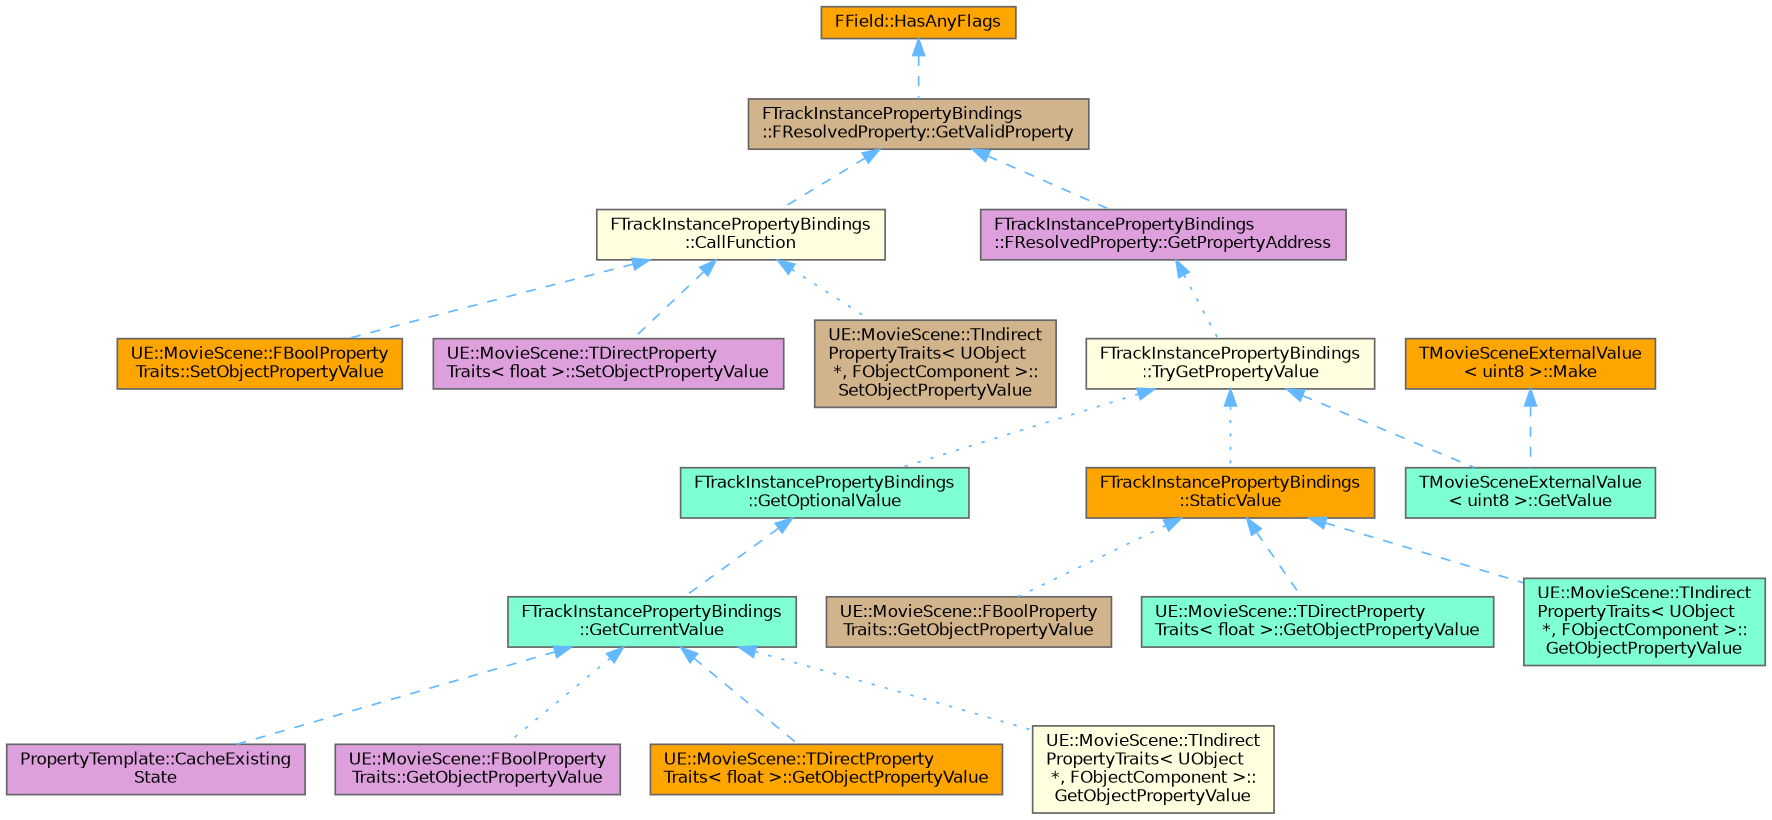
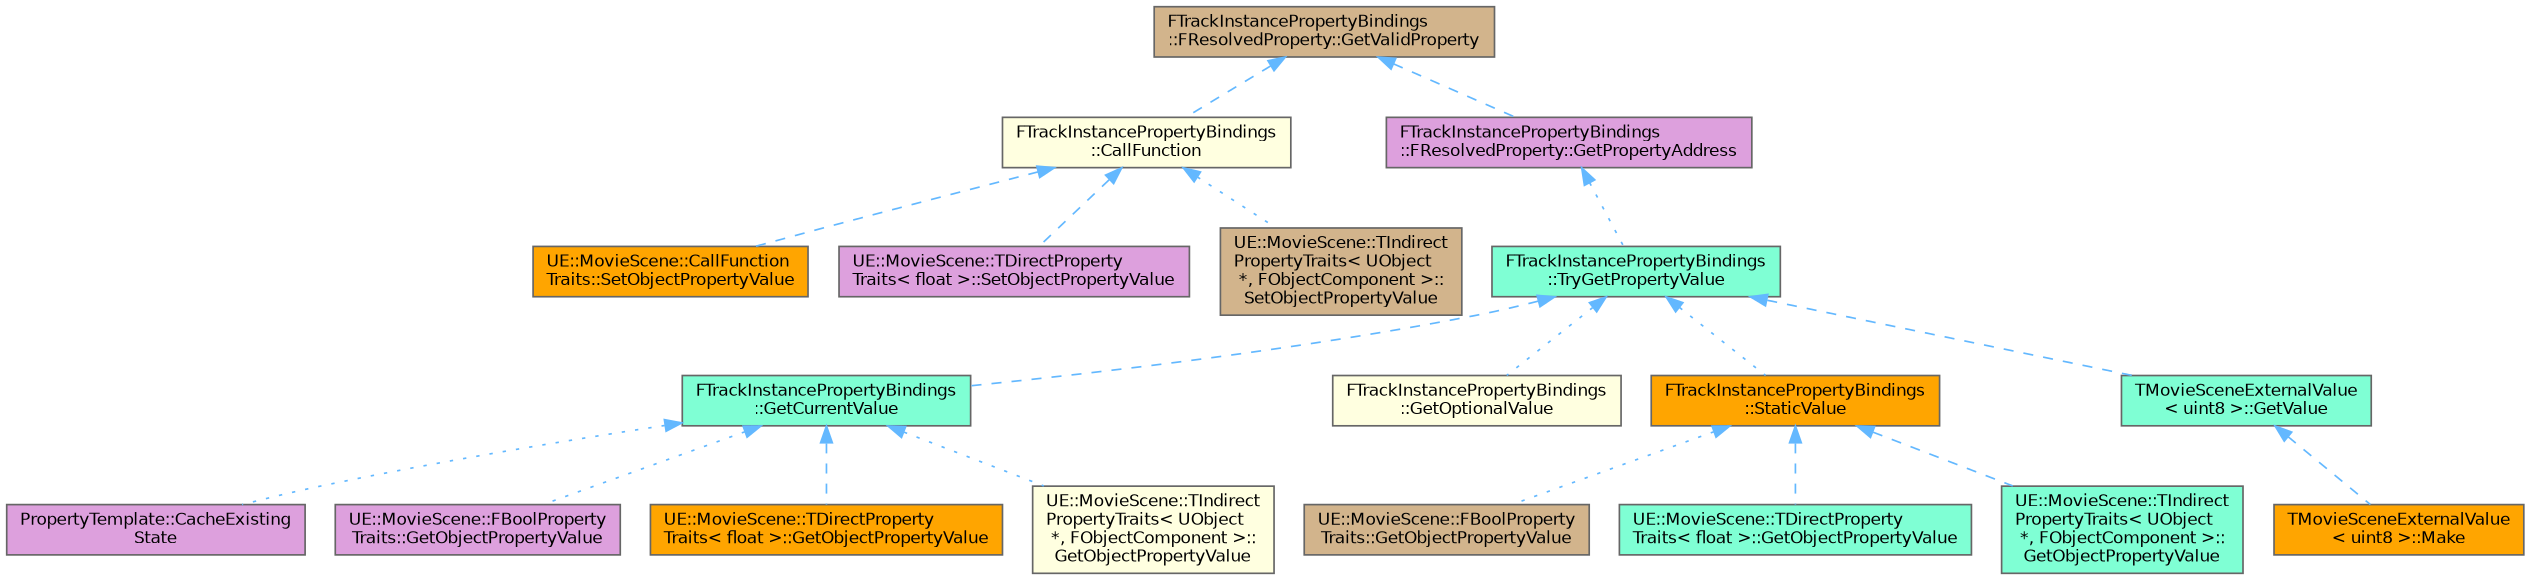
node "FField::HasAnyFlags": removed
node "UE::MovieScene::FBoolProperty Traits::SetObjectPropertyValue": label "UE::MovieScene::FBoolProperty Traits::SetObjectPropertyValue" -> "UE::MovieScene::CallFunction Traits::SetObjectPropertyValue"
node "FTrackInstancePropertyBindings ::TryGetPropertyValue": fillcolor lightyellow -> aquamarine
edge "TMovieSceneExternalValue < uint8 >::GetValue" -> "TMovieSceneExternalValue < uint8 >::Make": reversed
node "FTrackInstancePropertyBindings ::GetOptionalValue": fillcolor aquamarine -> lightyellow
edge "FTrackInstancePropertyBindings ::GetCurrentValue" -> "FTrackInstancePropertyBindings ::GetOptionalValue": now "FTrackInstancePropertyBindings ::GetCurrentValue" -> "FTrackInstancePropertyBindings ::TryGetPropertyValue"
edge "PropertyTemplate::CacheExisting State" -> "FTrackInstancePropertyBindings ::GetCurrentValue": style dashed -> dotted
